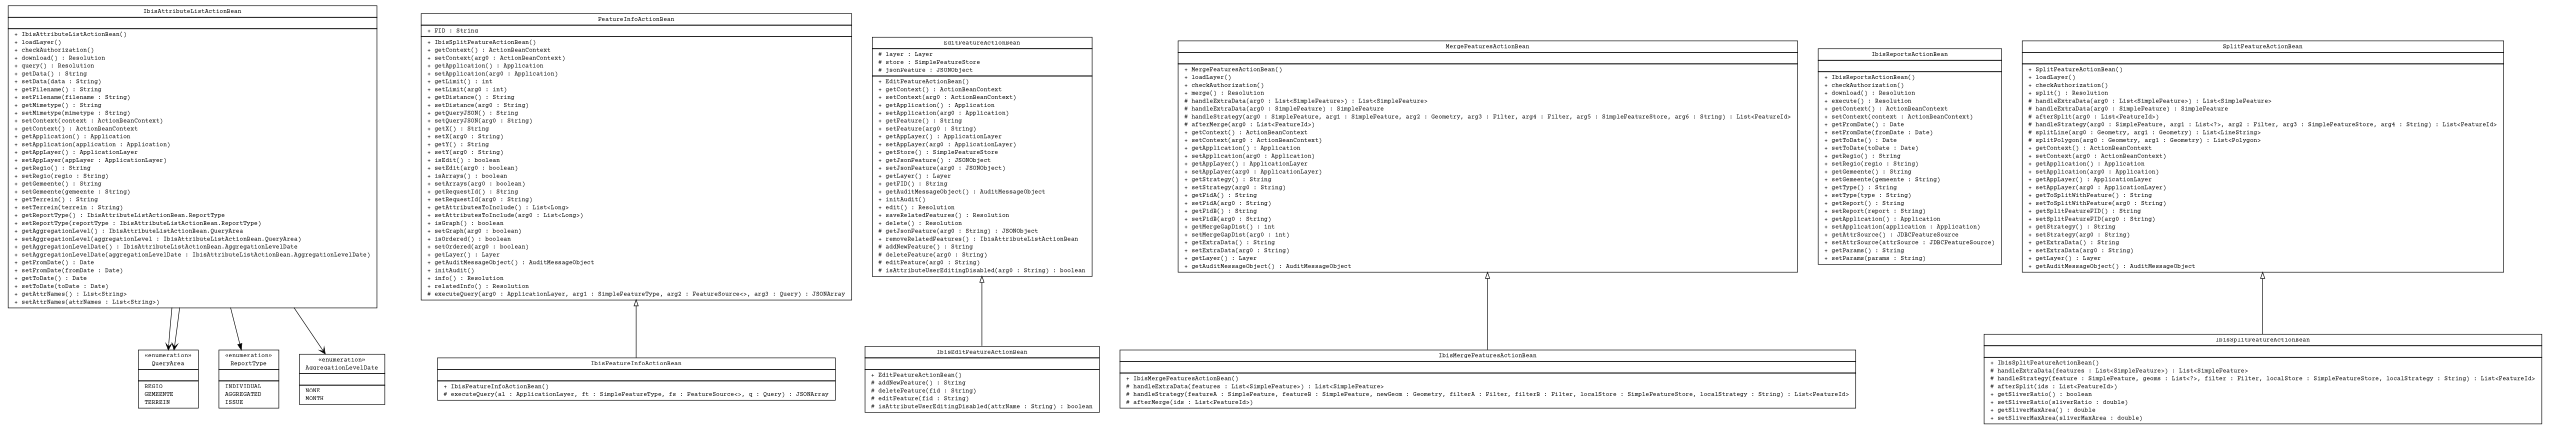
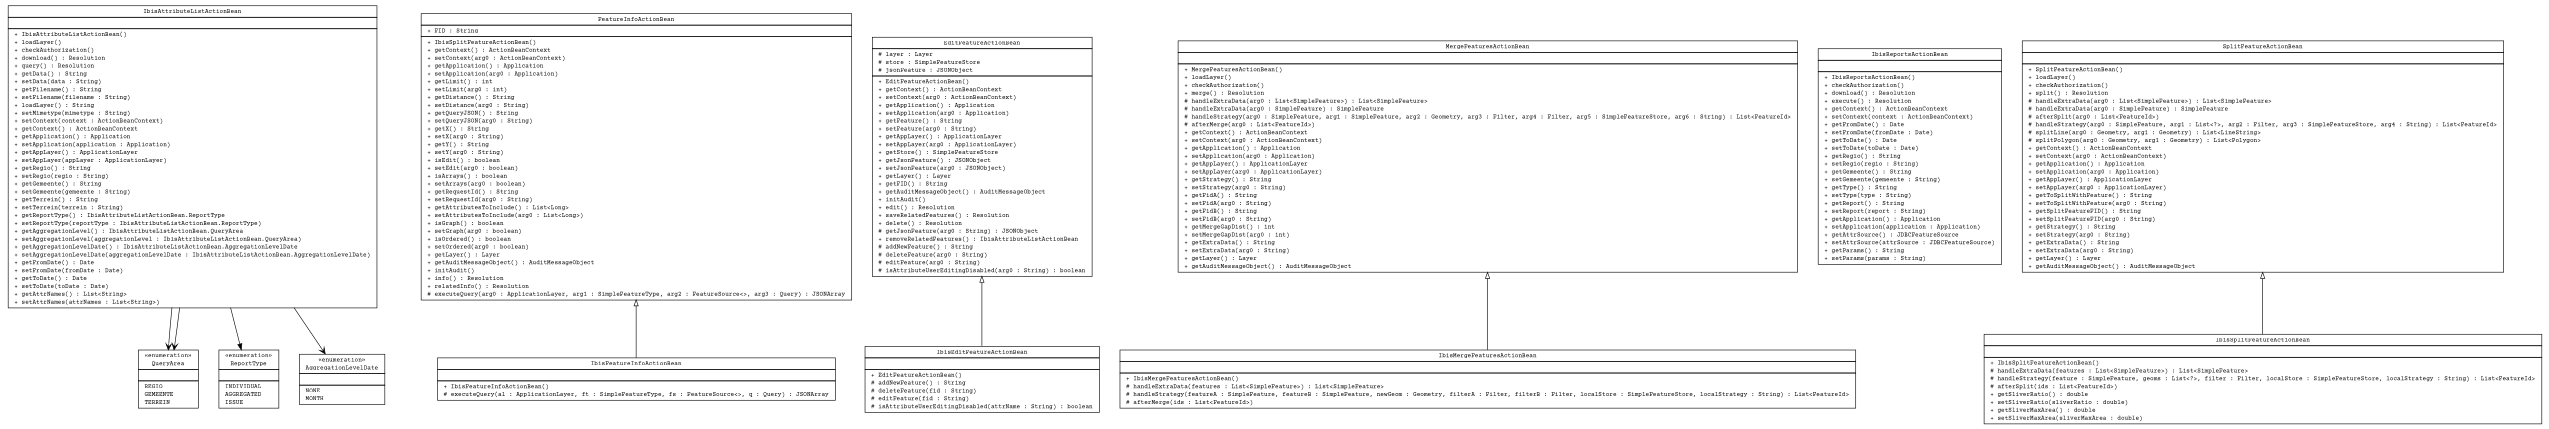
node "IbisAttributeListActionBean": text "+ getMimetype() : String" -> "+ loadLayer() : String"
node "IbisSplitFeatureActionBean": text "+ getSliverRatio() : boolean" -> "+ getSliverRatio() : double"
